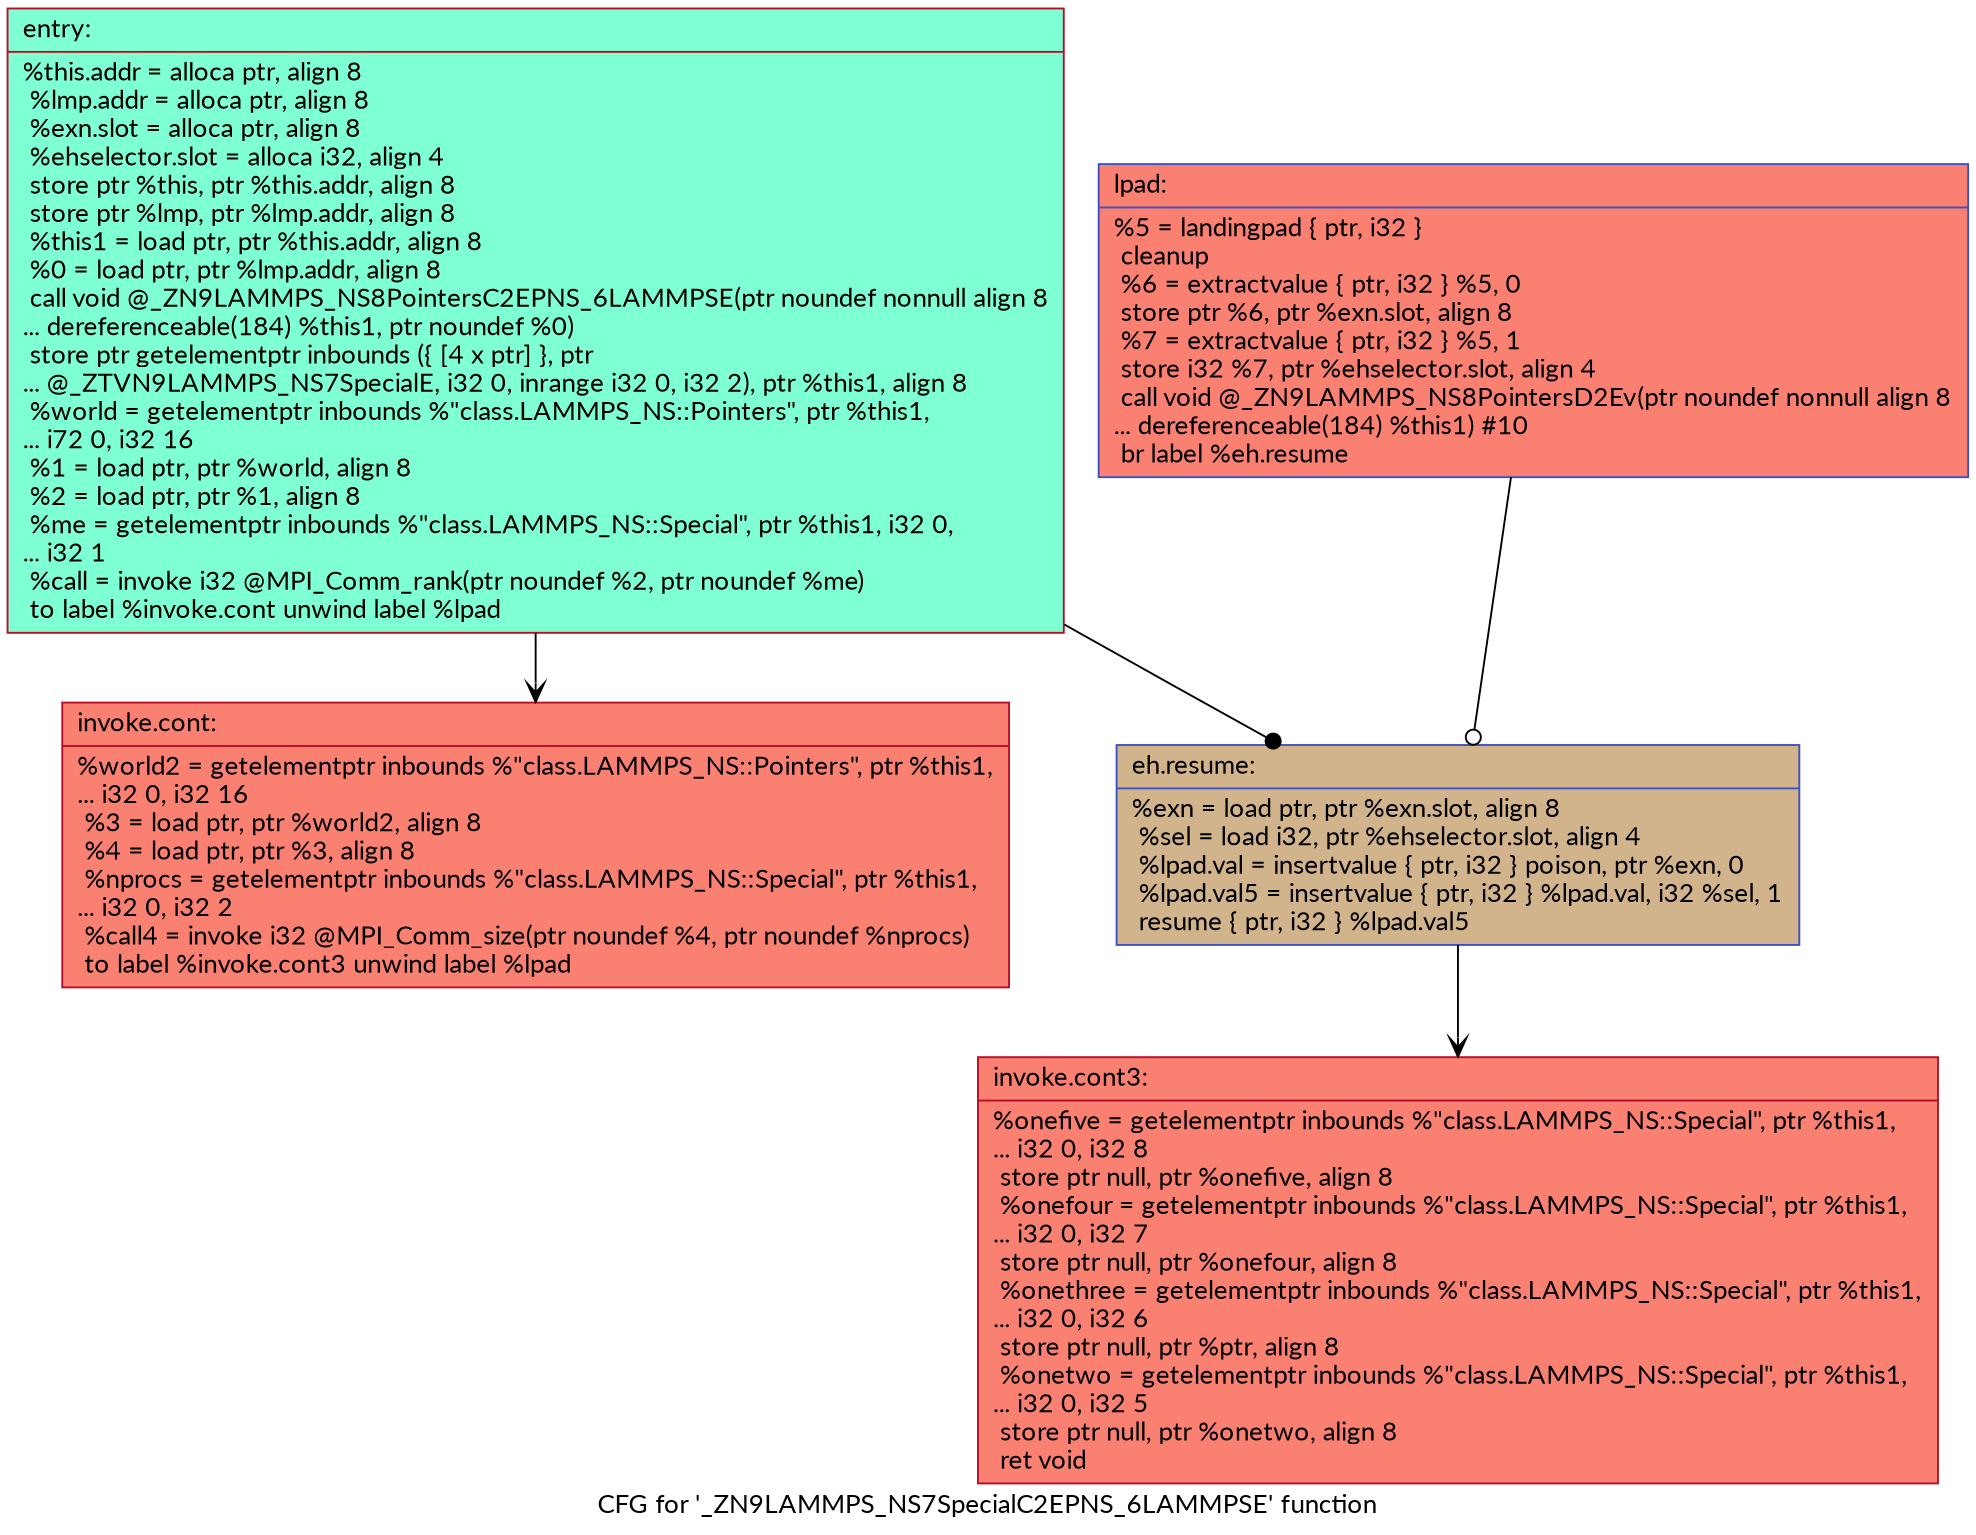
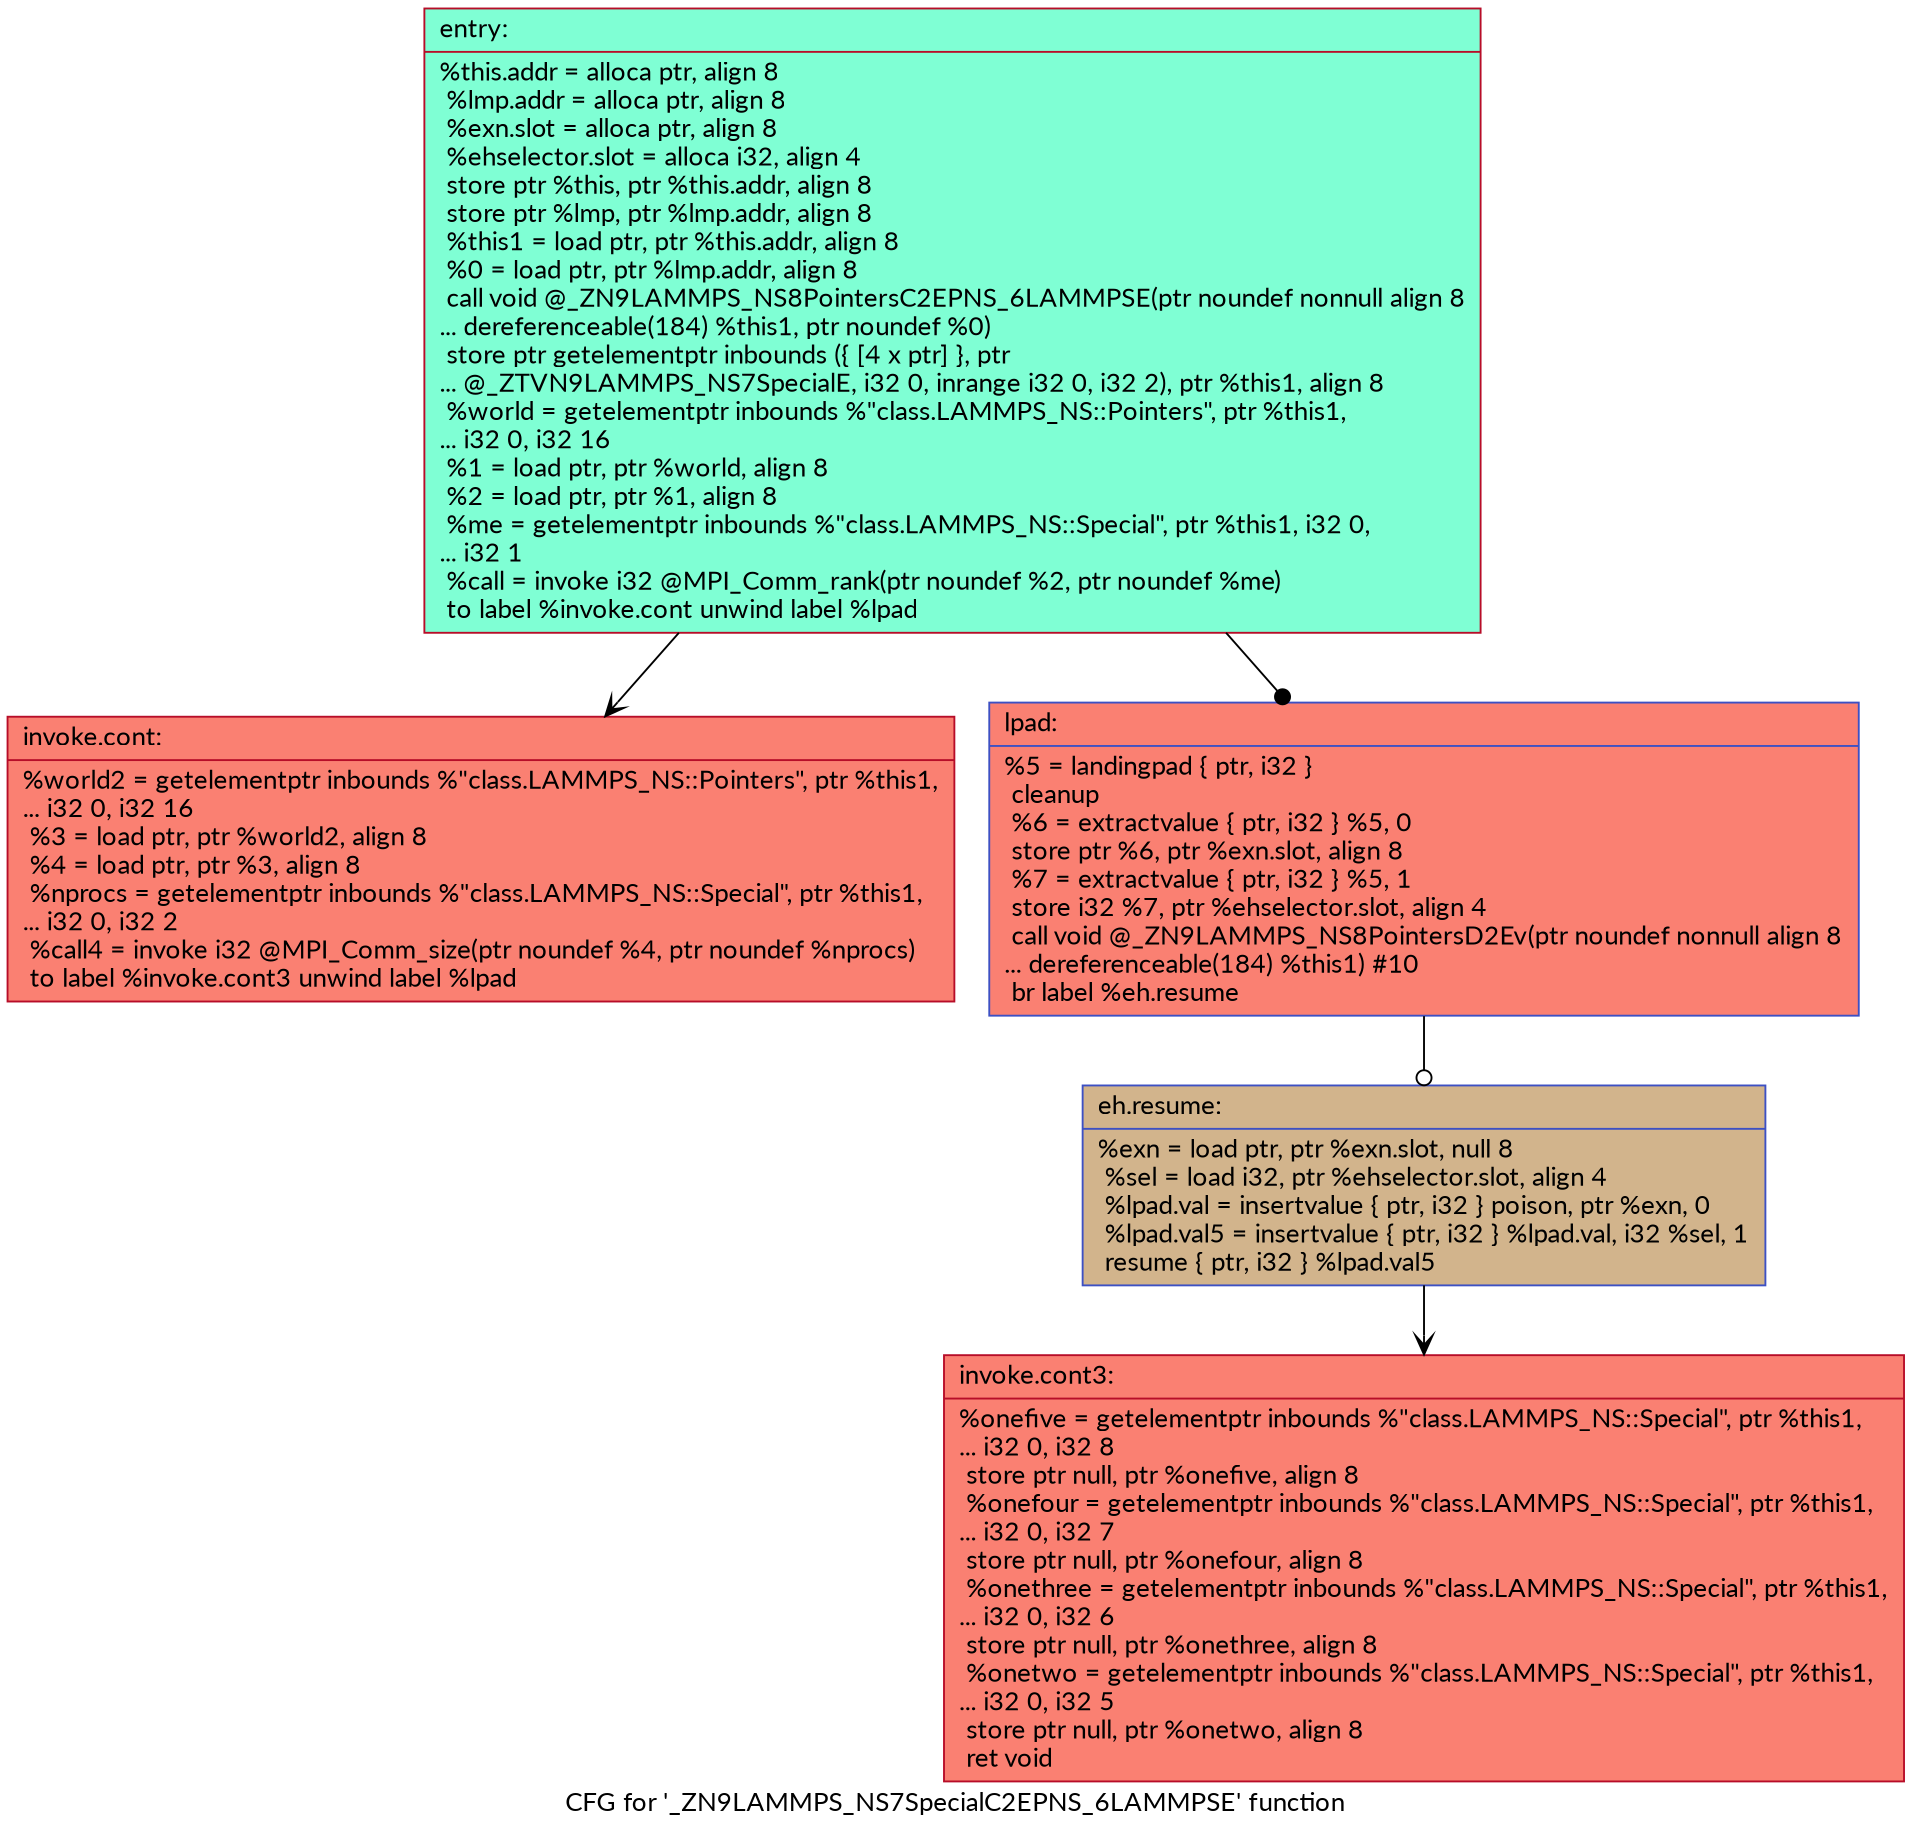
node "entry:": text "... i72 0, i32 16" -> "... i32 0, i32 16"
edge "entry:" -> "eh.resume:": now "entry:" -> "lpad:"
node "eh.resume:": text "%exn = load ptr, ptr %exn.slot, align 8" -> "%exn = load ptr, ptr %exn.slot, null 8"
node "invoke.cont3:": text "store ptr null, ptr %ptr, align 8" -> "store ptr null, ptr %onethree, align 8"
